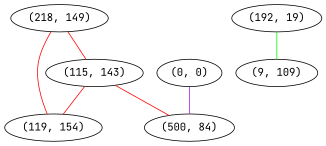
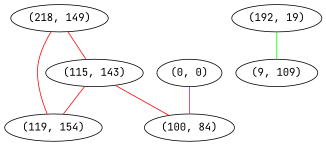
node "(500, 84)": label "(500, 84)" -> "(100, 84)"
